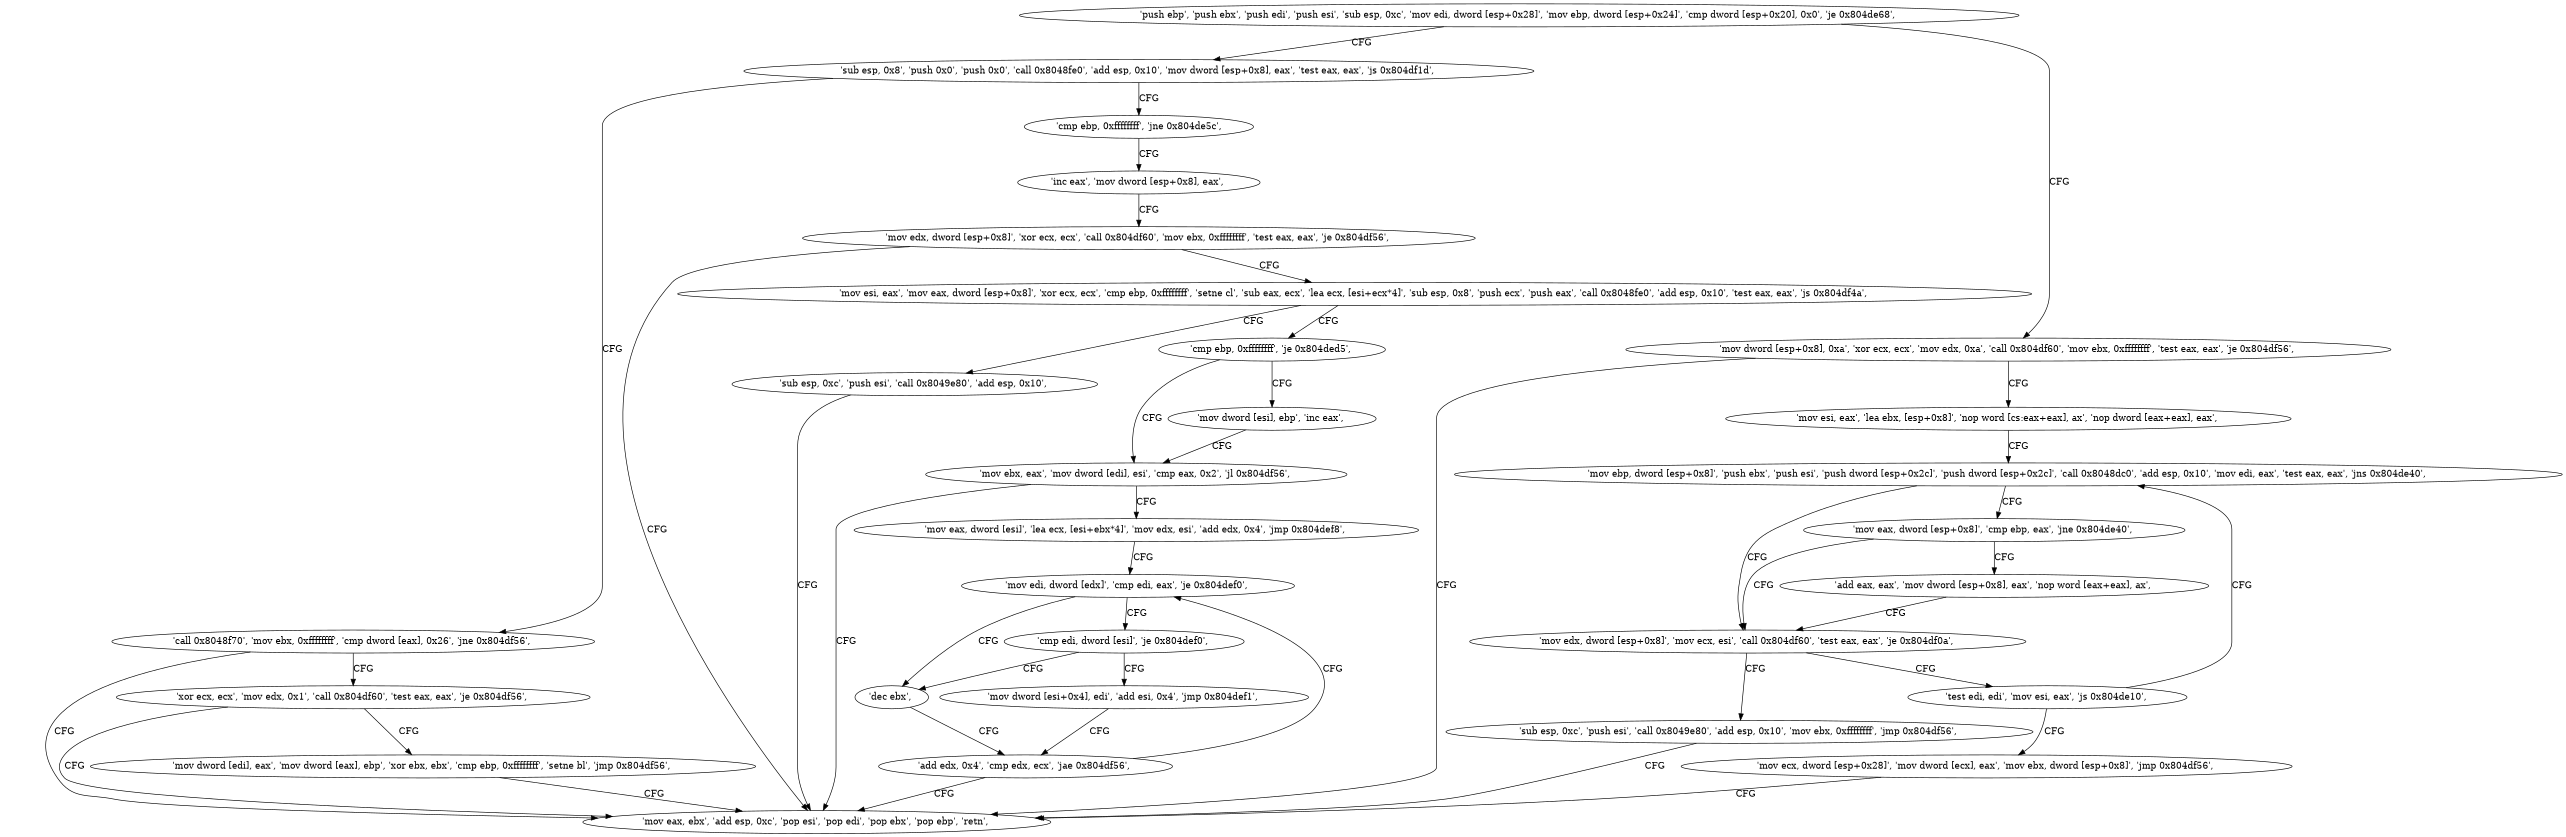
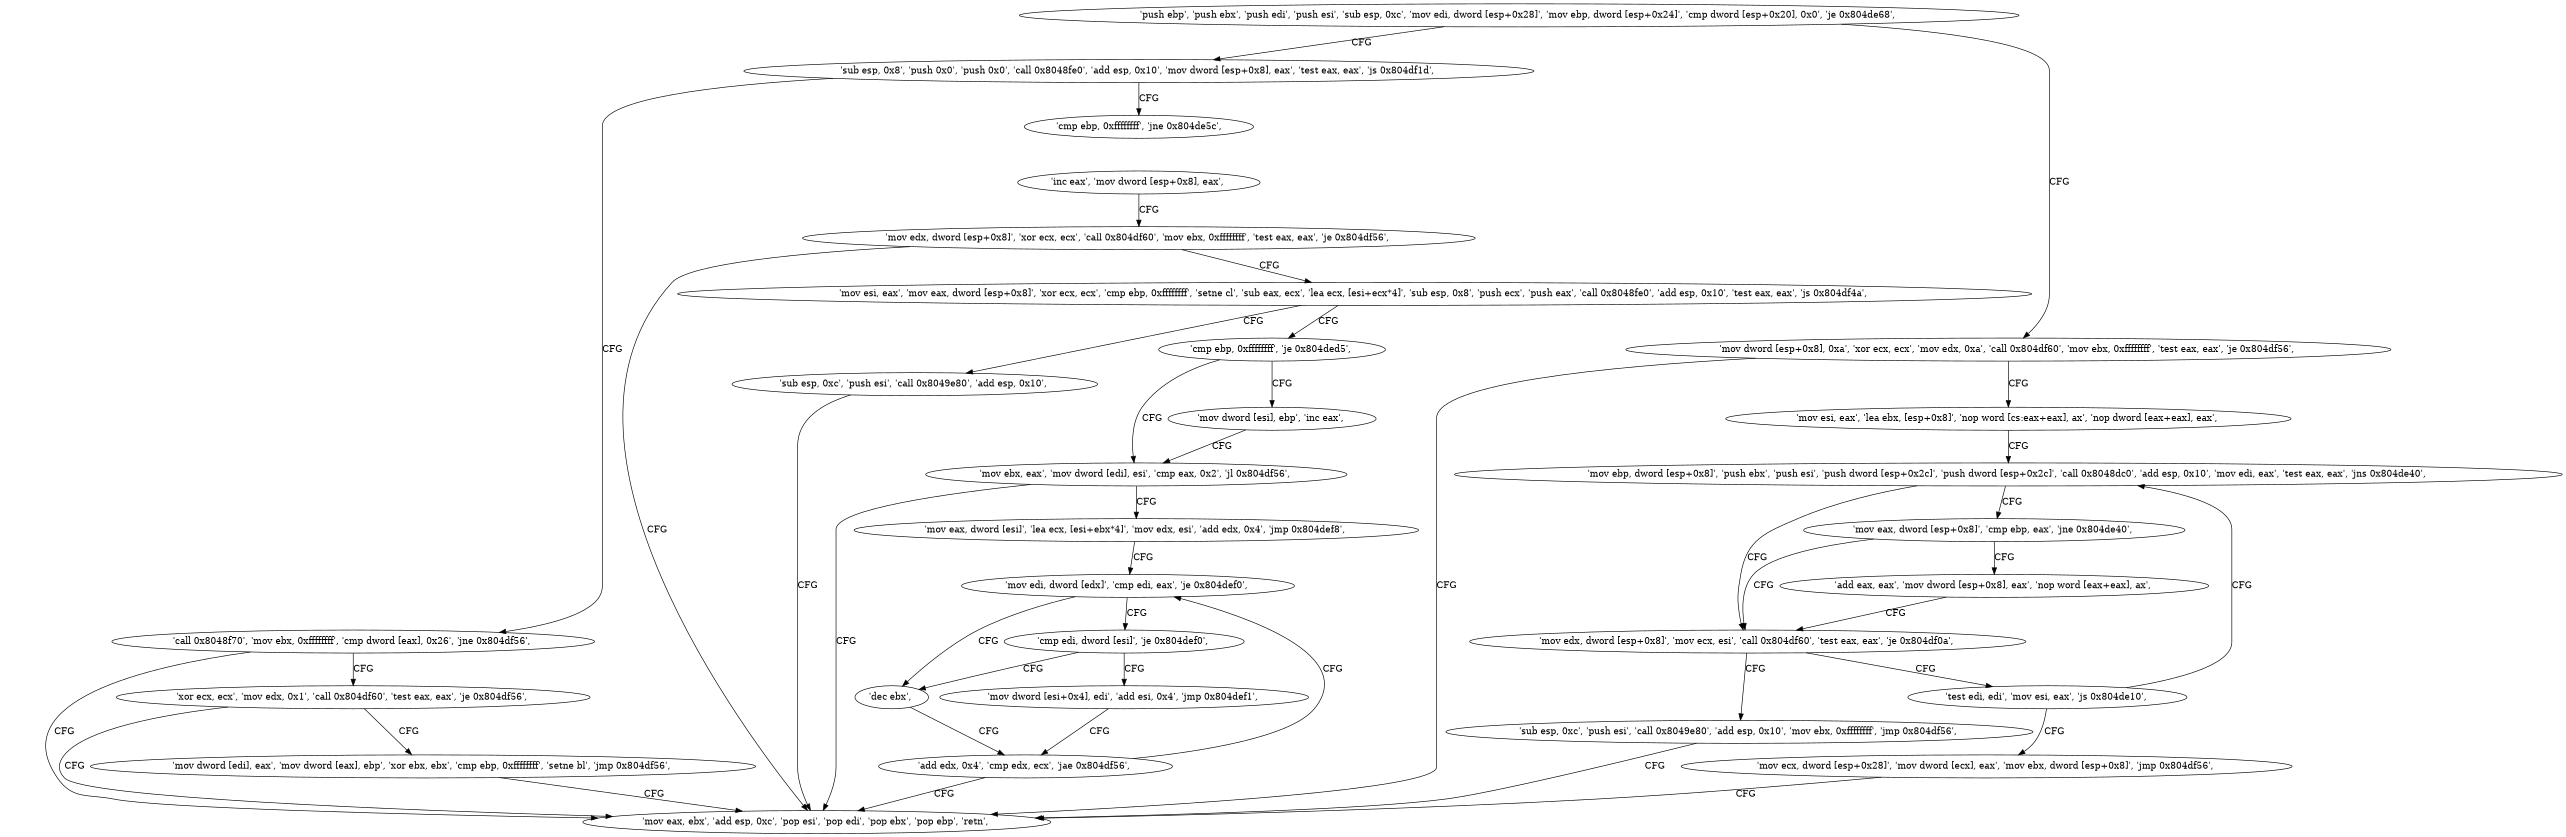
edge "'cmp ebp, 0xffffffff', 'jne 0x804de5c'," -> "'inc eax', 'mov dword [esp+0x8], eax',": removed, label "CFG"
